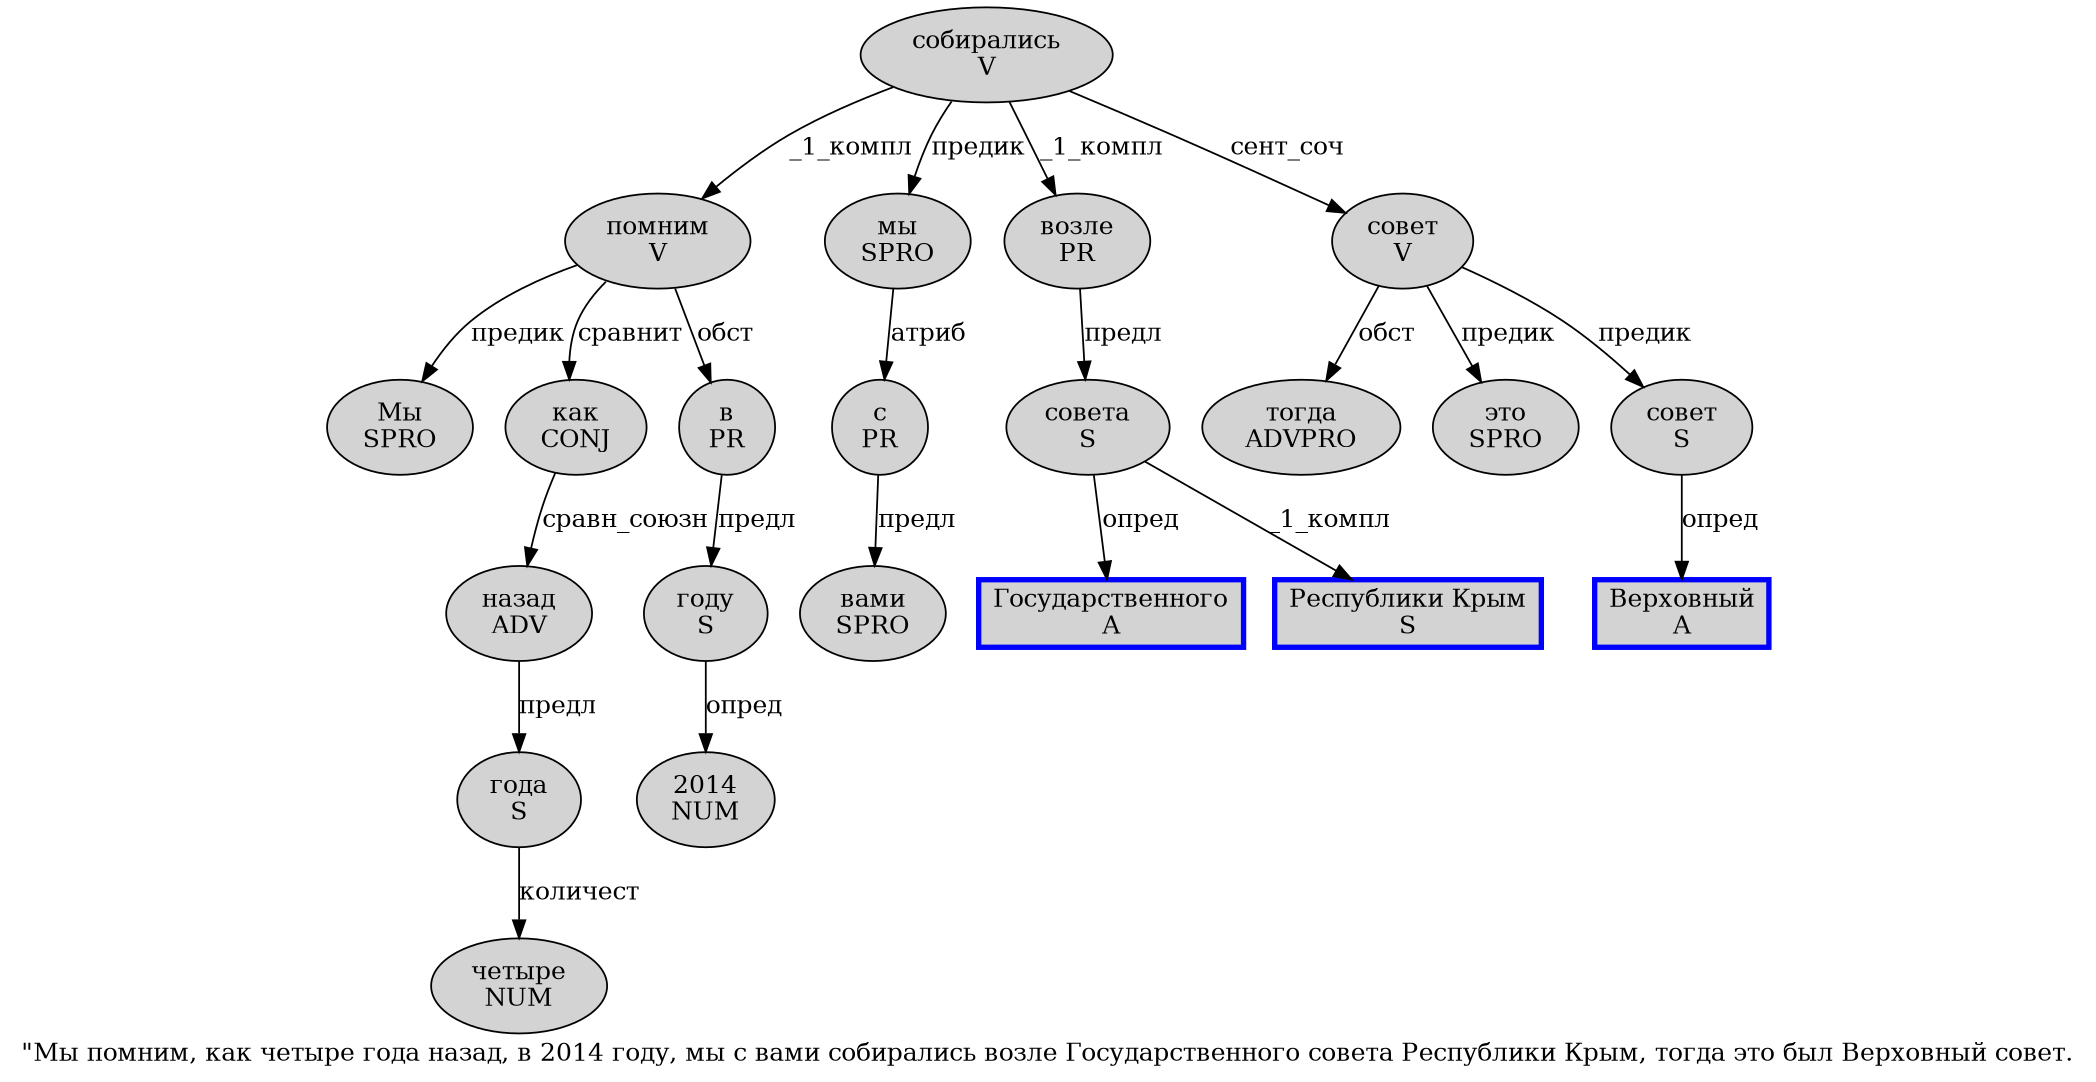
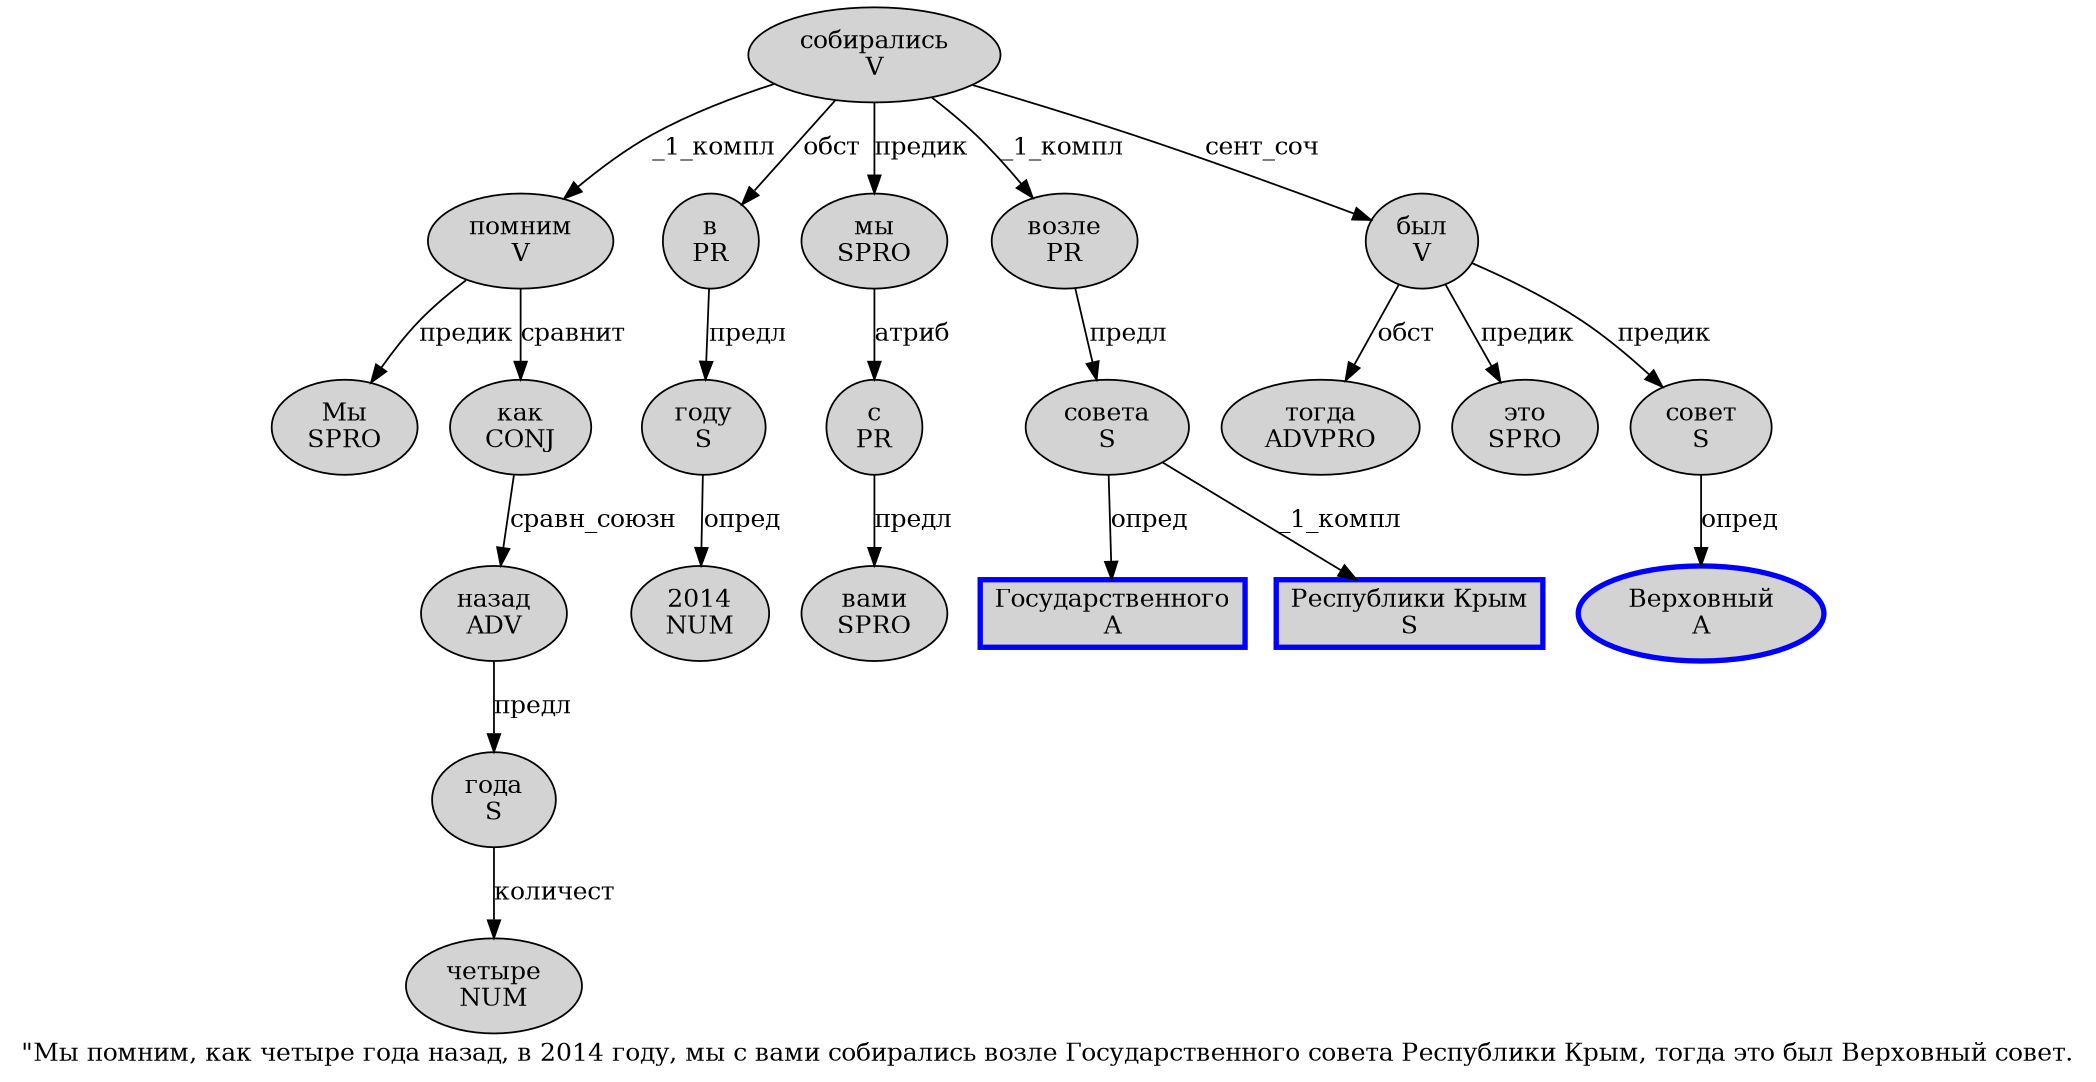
node "совет V": label "совет V" -> "был V"
edge "помним V" -> "в PR": now "собирались V" -> "в PR"
node "Верховный A": shape box -> ellipse
